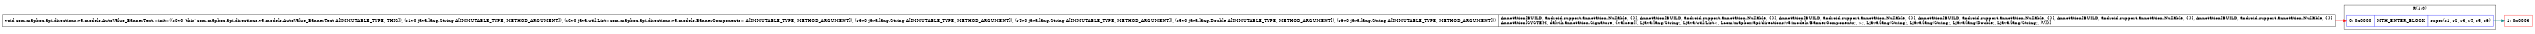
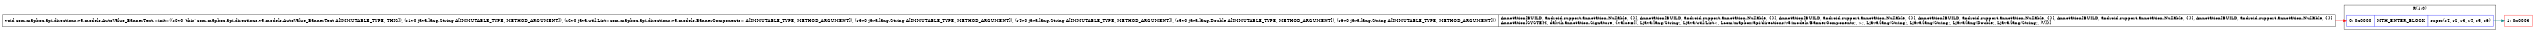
node "0: 0x0000": text "super(r1, r2, r3, r4, r5, r6)" -> "super(r4, r2, r3, r4, r5, r6)"
